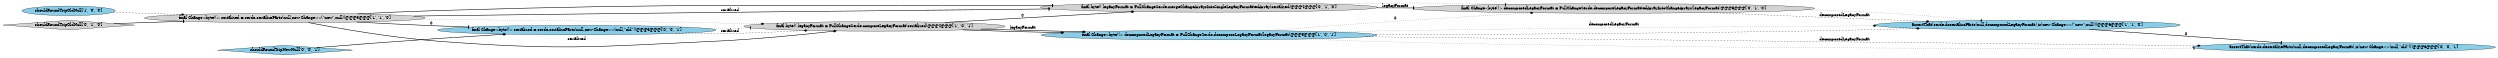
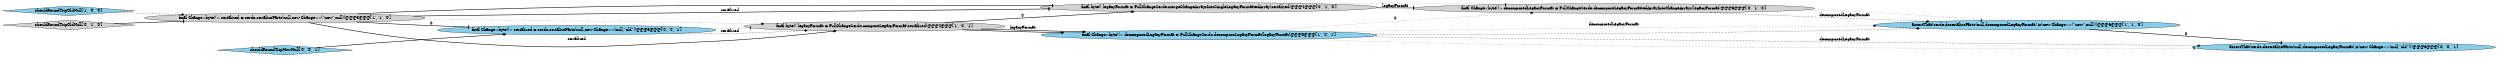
node "shouldRoundTripOldNull['1', '0', '0']": shape ellipse -> diamond
